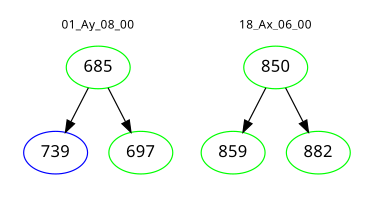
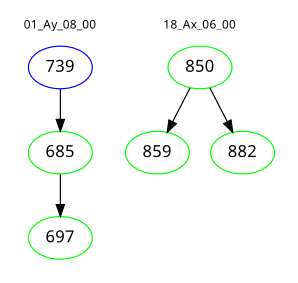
edge "685" -> "739": reversed
